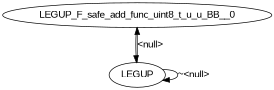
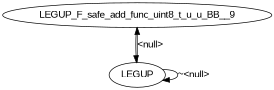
node "LEGUP_F_safe_add_func_uint8_t_u_u_BB__0": label "LEGUP_F_safe_add_func_uint8_t_u_u_BB__0" -> "LEGUP_F_safe_add_func_uint8_t_u_u_BB__9"
